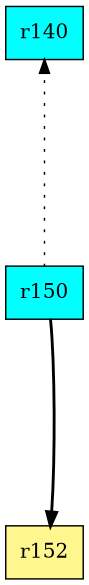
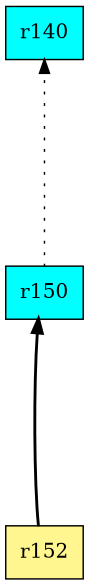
edge "r150" -> "r152": reversed
